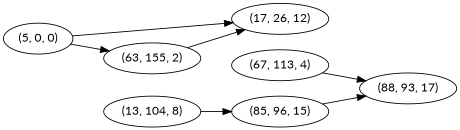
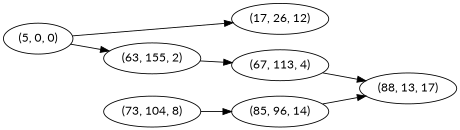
edge "(63, 155, 2)" -> "(17, 26, 12)": now "(63, 155, 2)" -> "(67, 113, 4)"
node "(88, 93, 17)": label "(88, 93, 17)" -> "(88, 13, 17)"
node "(13, 104, 8)": label "(13, 104, 8)" -> "(73, 104, 8)"
node "(85, 96, 15)": label "(85, 96, 15)" -> "(85, 96, 14)"
